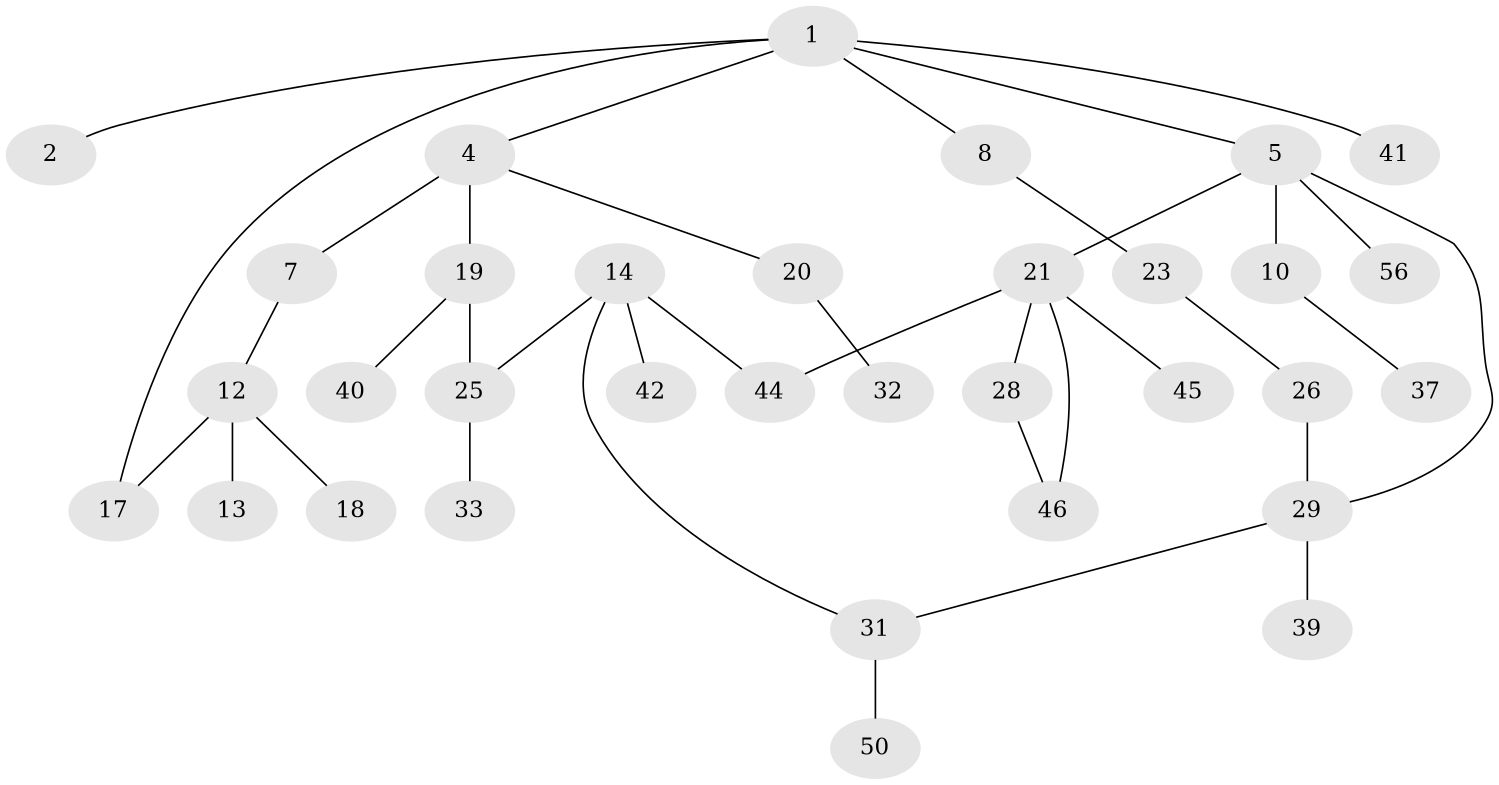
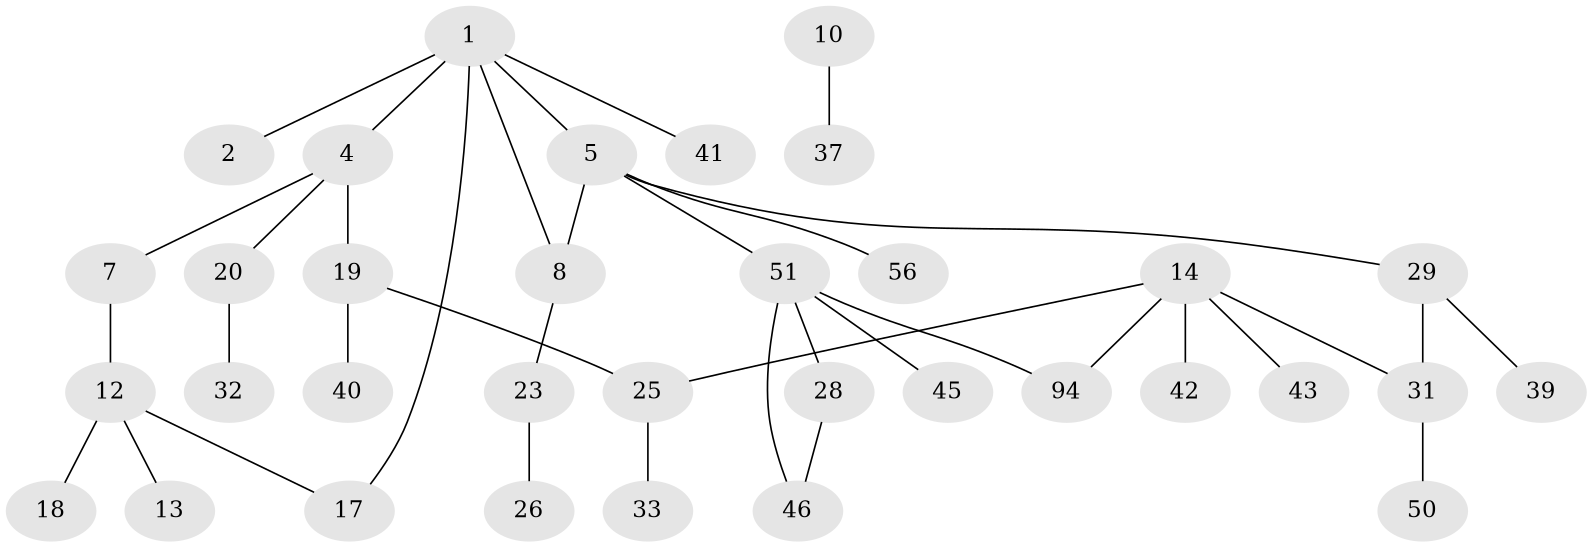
edge "5" -- "10": now "5" -- "8"
node "21": label "21" -> "51"
node "44": label "44" -> "94"
node "43": added
edge "26" -- "29": removed
